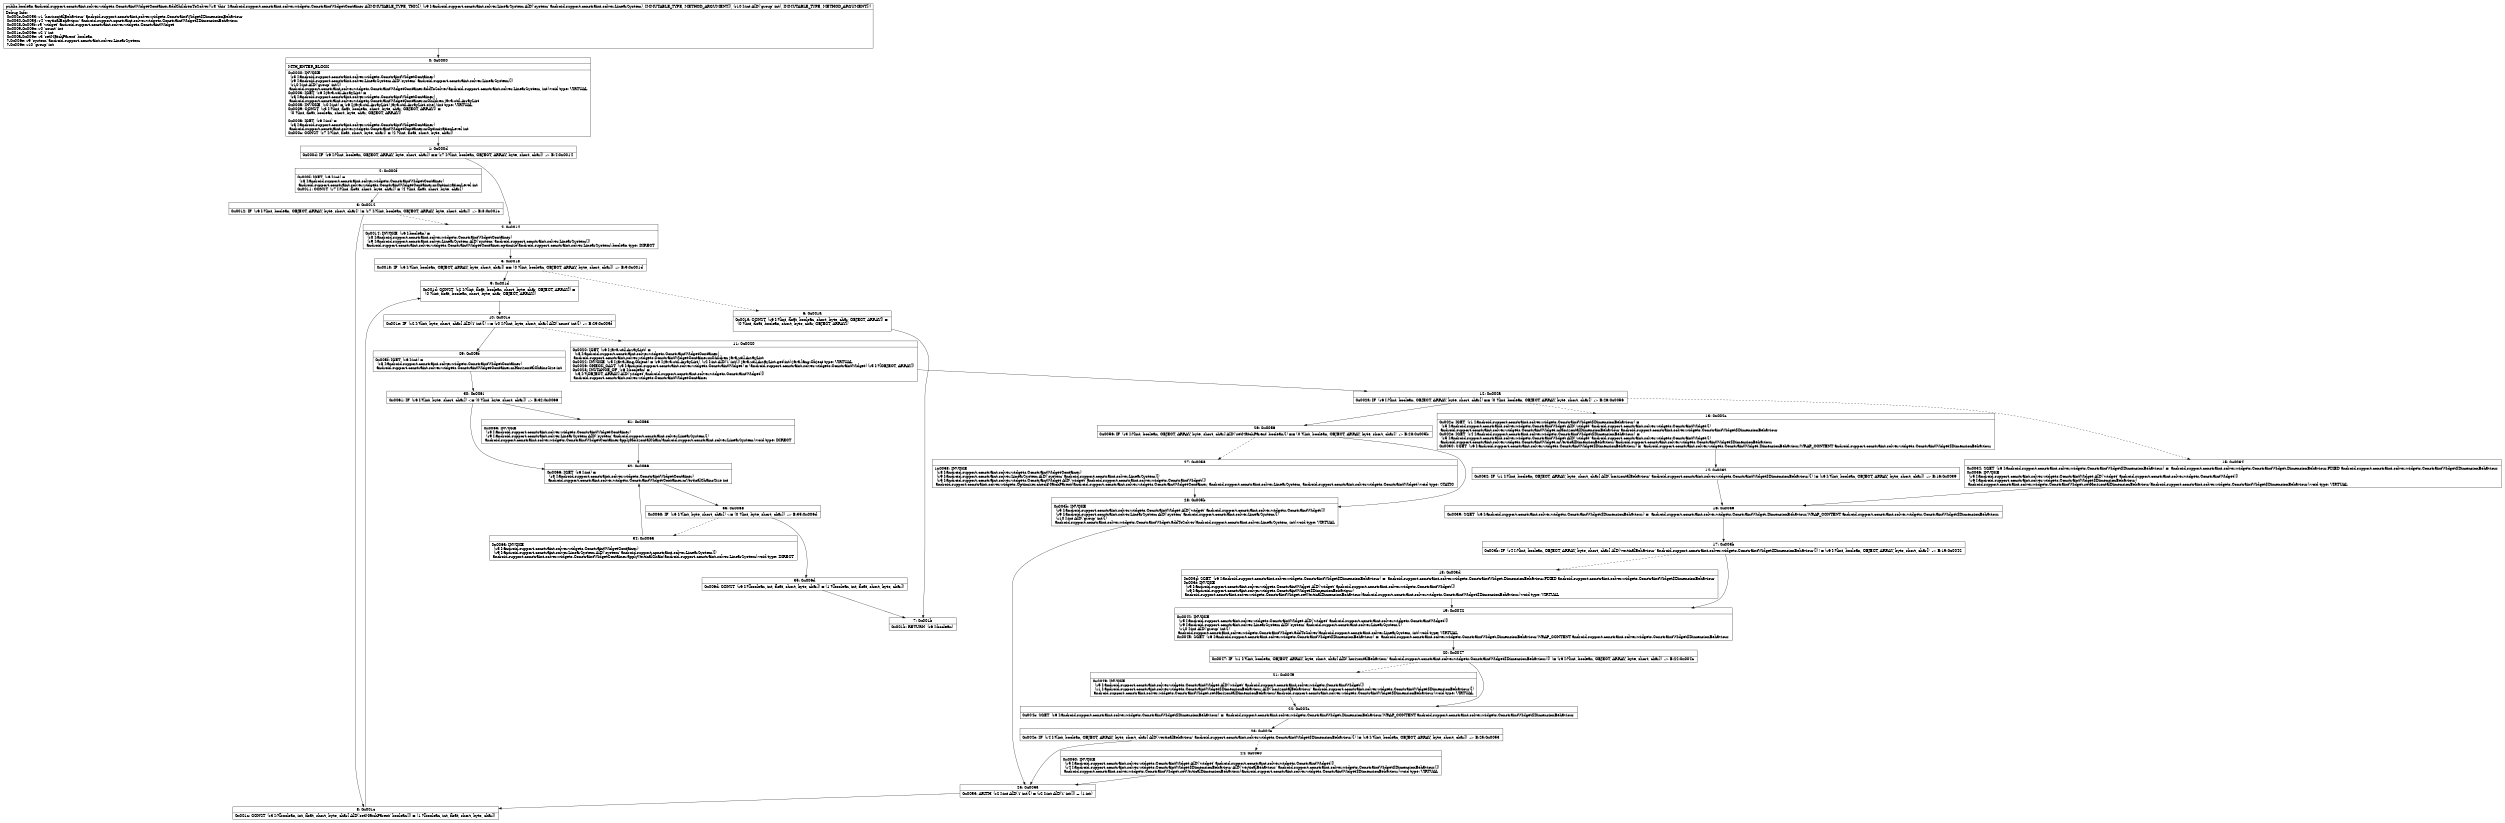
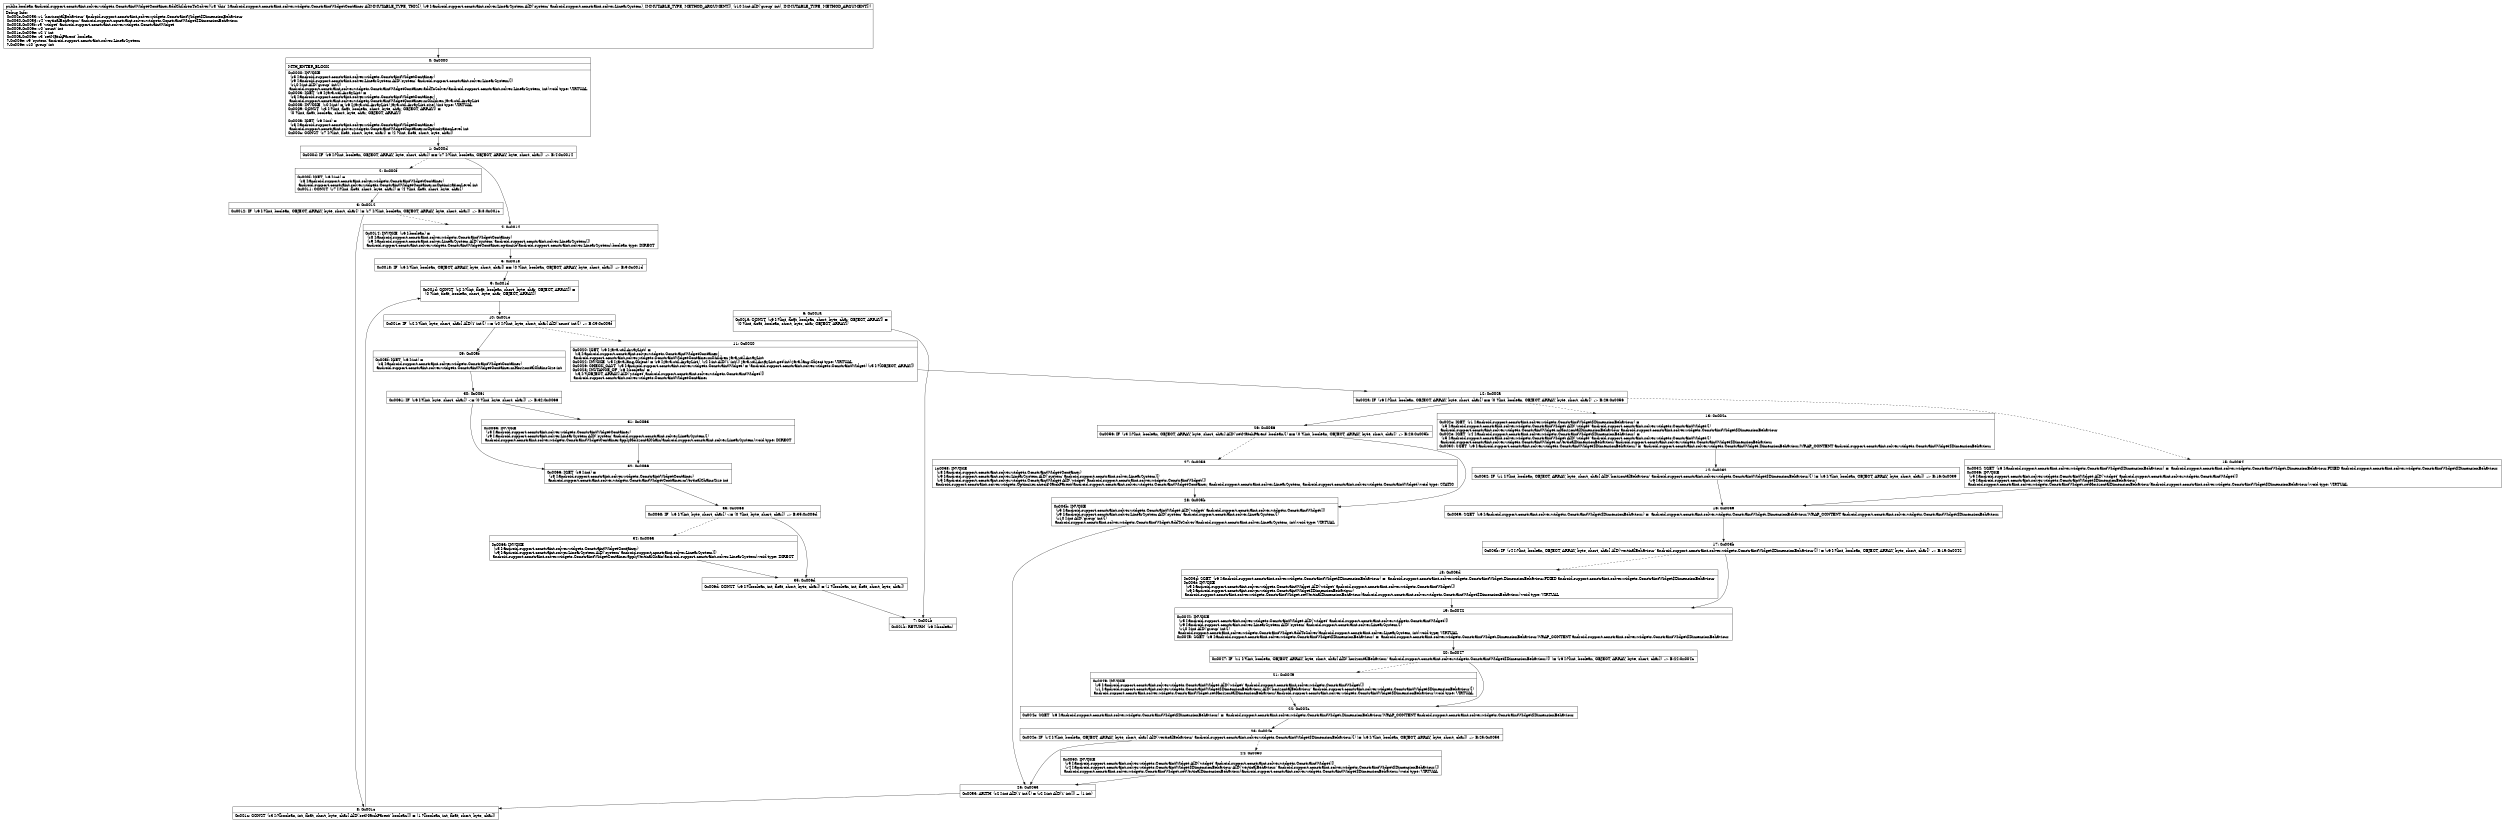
edge "1: 0x000d" -> "2: 0x000f": added
edge "5: 0x0018" -> "6: 0x001a": removed
edge "34: 0x006a" -> "32: 0x0066": now "34: 0x006a" -> "35: 0x006d"
